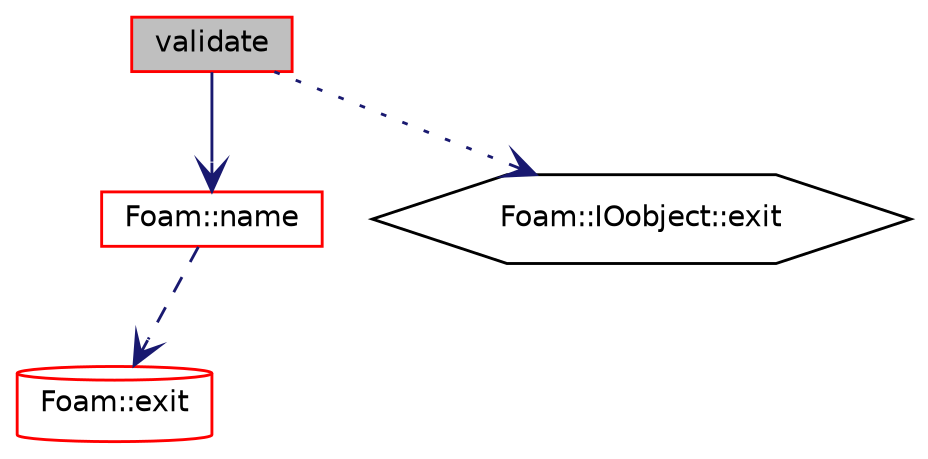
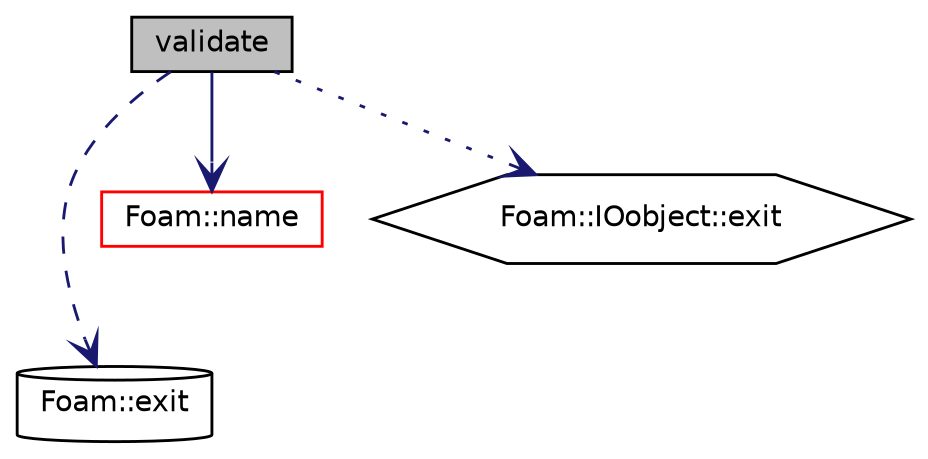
node "validate": color red -> black
edge "Foam::name" -> "Foam::exit": now "validate" -> "Foam::exit"
node "Foam::exit": color red -> black
